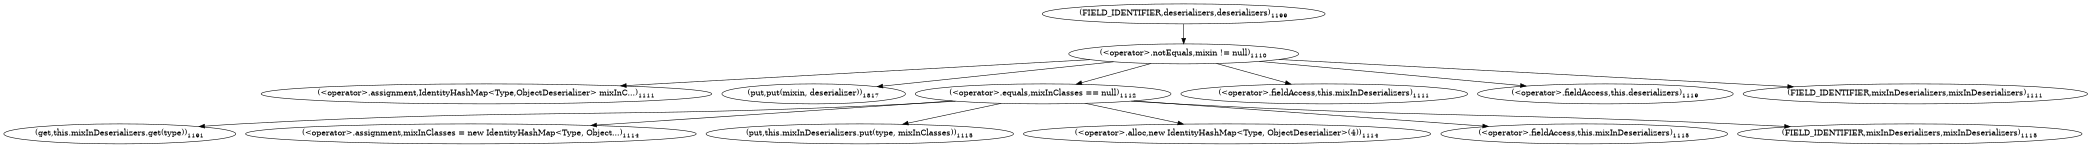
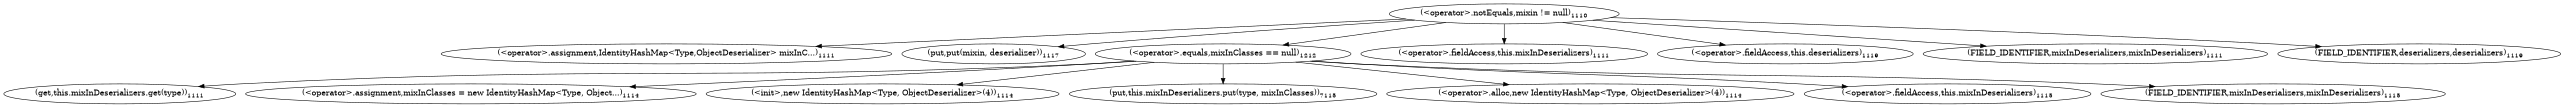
node "(FIELD_IDENTIFIER,deserializers,deserializers)": text "1199" -> "1119"
edge "(FIELD_IDENTIFIER,deserializers,deserializers)" -> "(<operator>.notEquals,mixin != null)": reversed
node "(put,put(mixin, deserializer))": text "1817" -> "1117"
node "(<operator>.equals,mixInClasses == null)": text "1112" -> "1212"
node "(<init>,new IdentityHashMap<Type, ObjectDeserializer>(4))": added
node "(get,this.mixInDeserializers.get(type))": text "1191" -> "1111"
node "(put,this.mixInDeserializers.put(type, mixInClasses))": text "1115" -> "7115"
